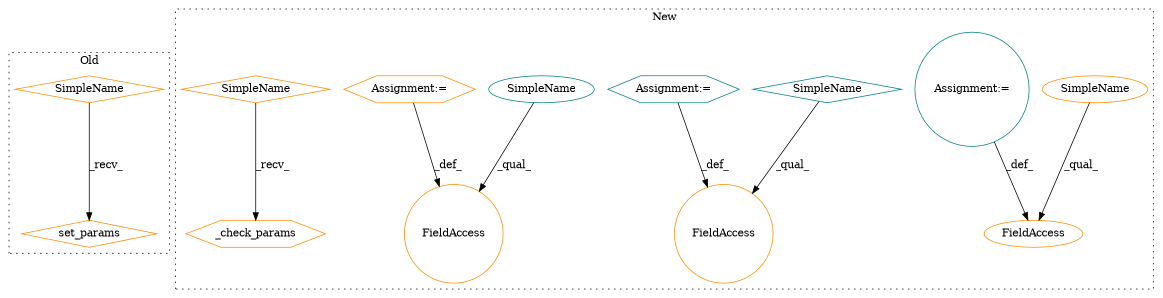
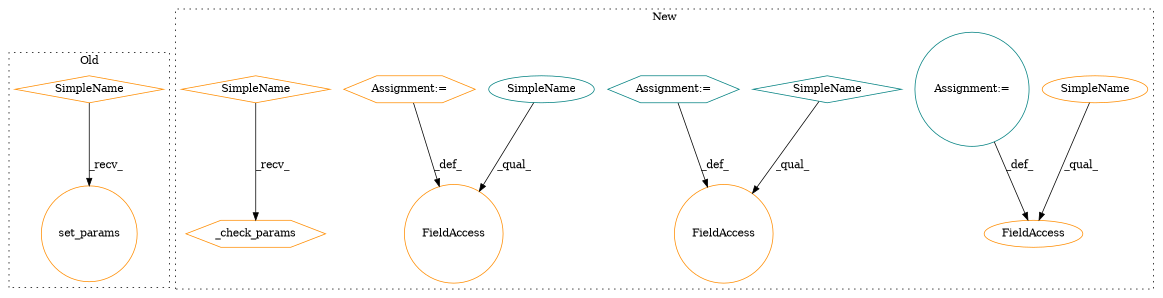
node "set_params": shape diamond -> circle
